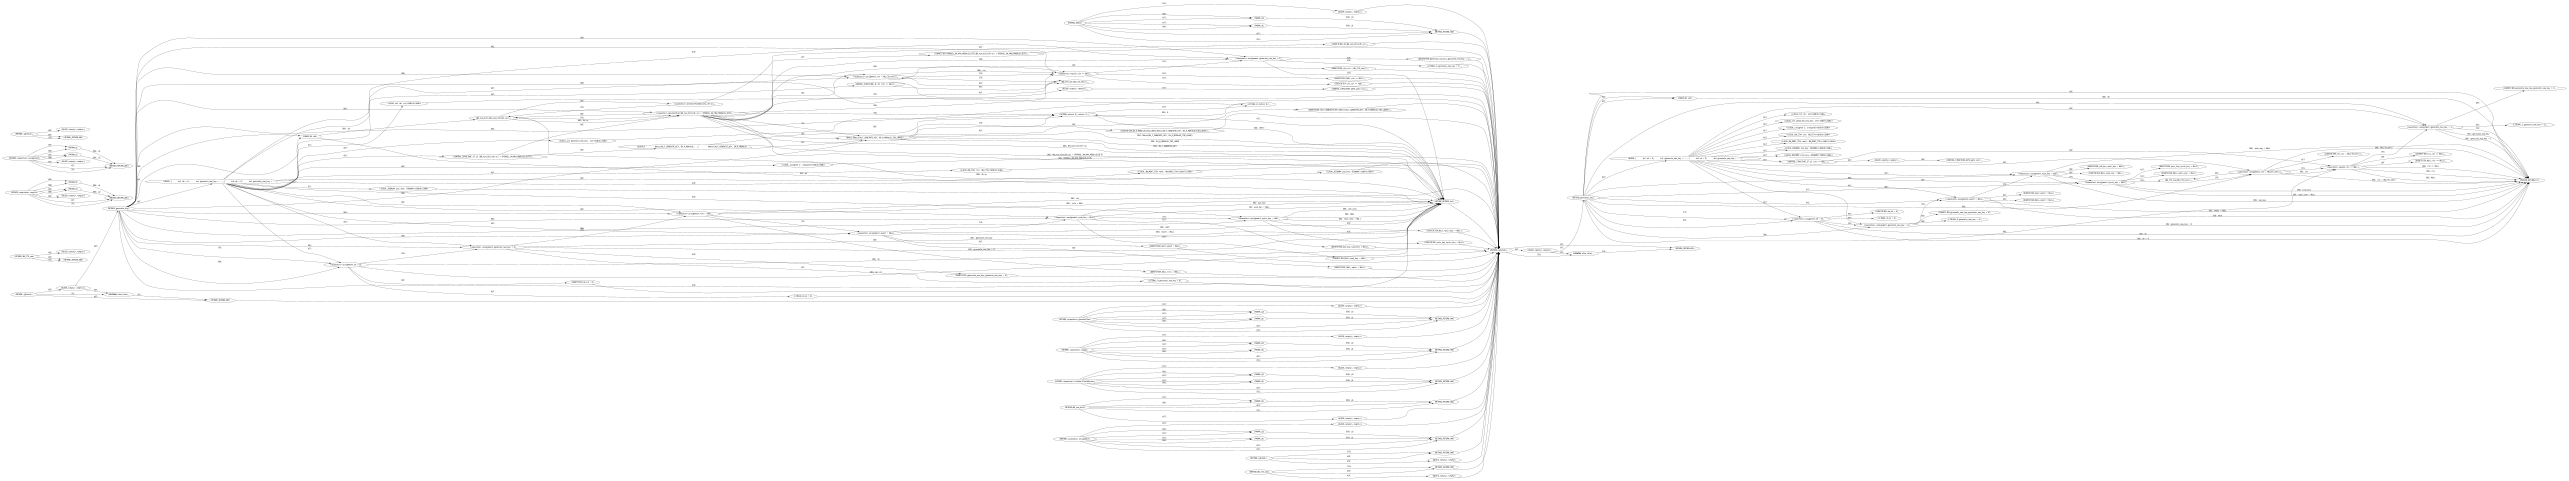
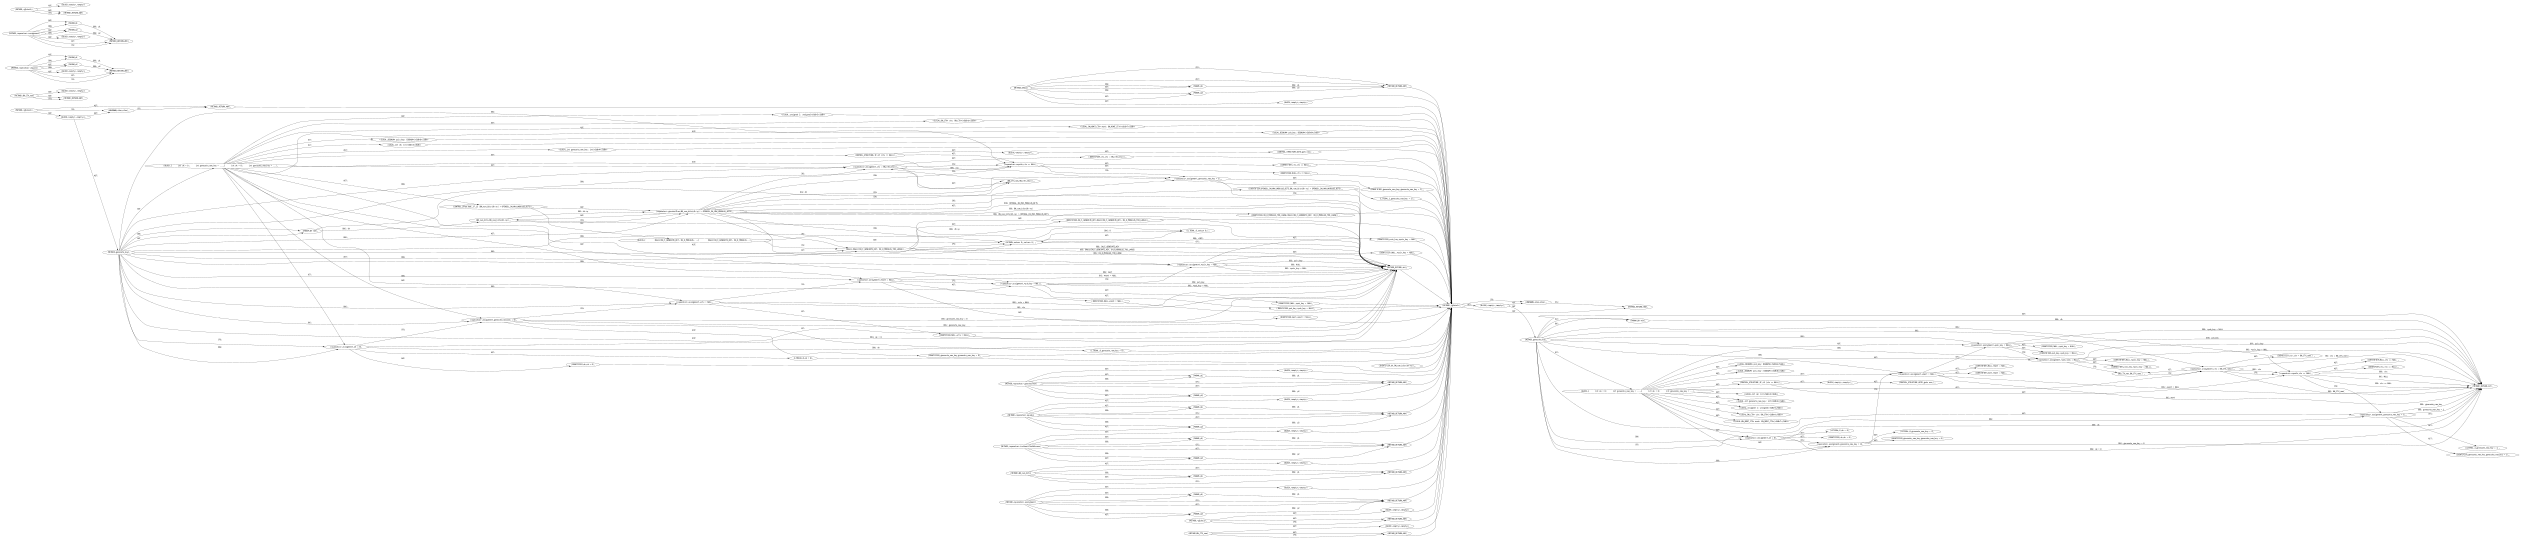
node "(<operator>.indirectFieldAccess,dh->p)": removed
